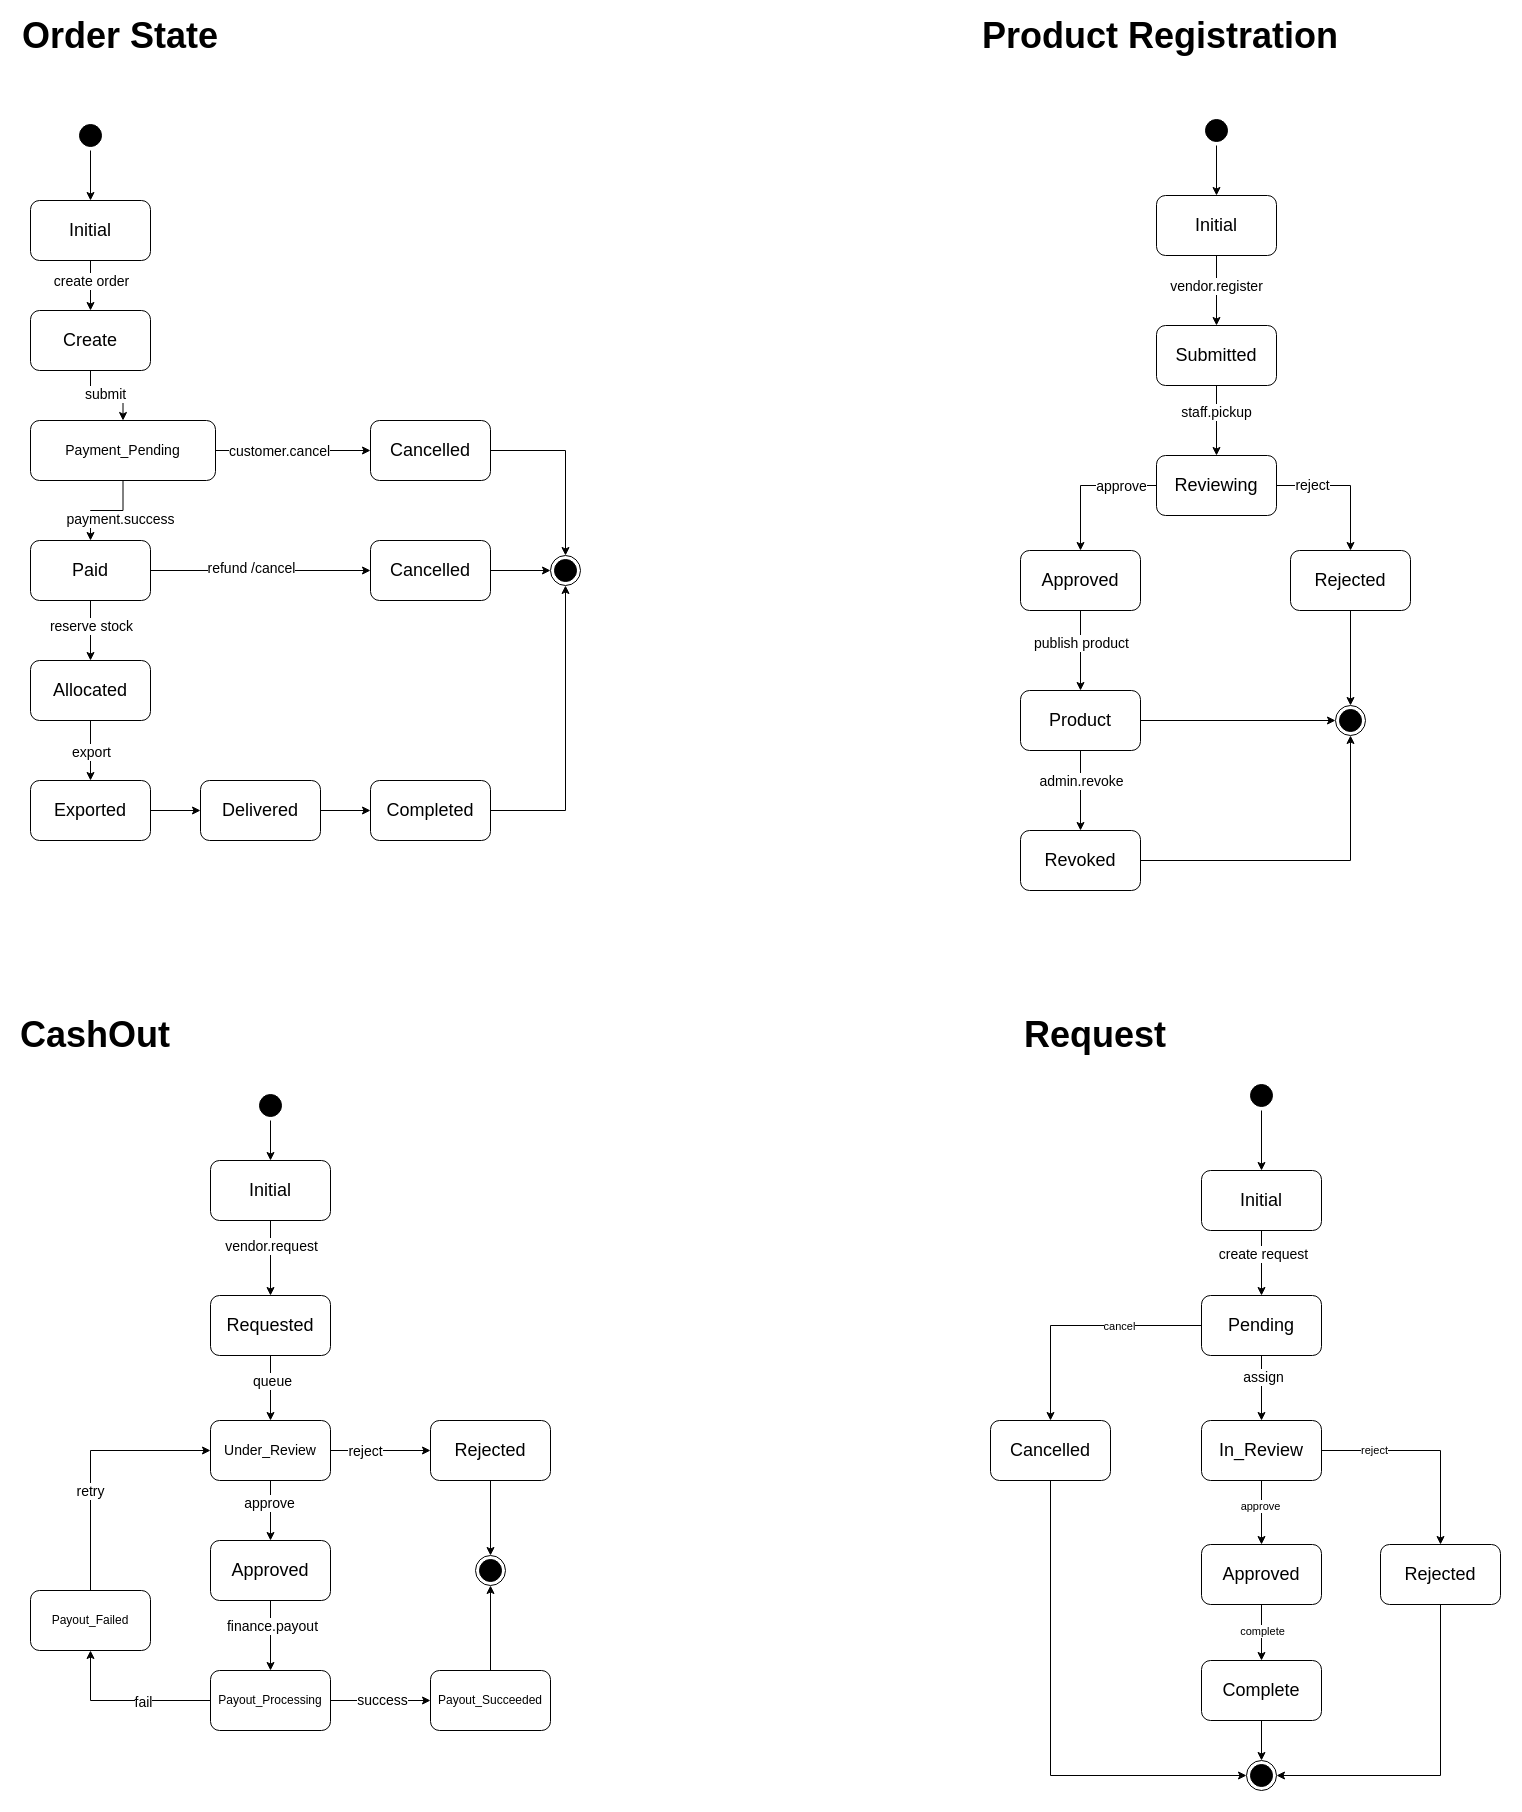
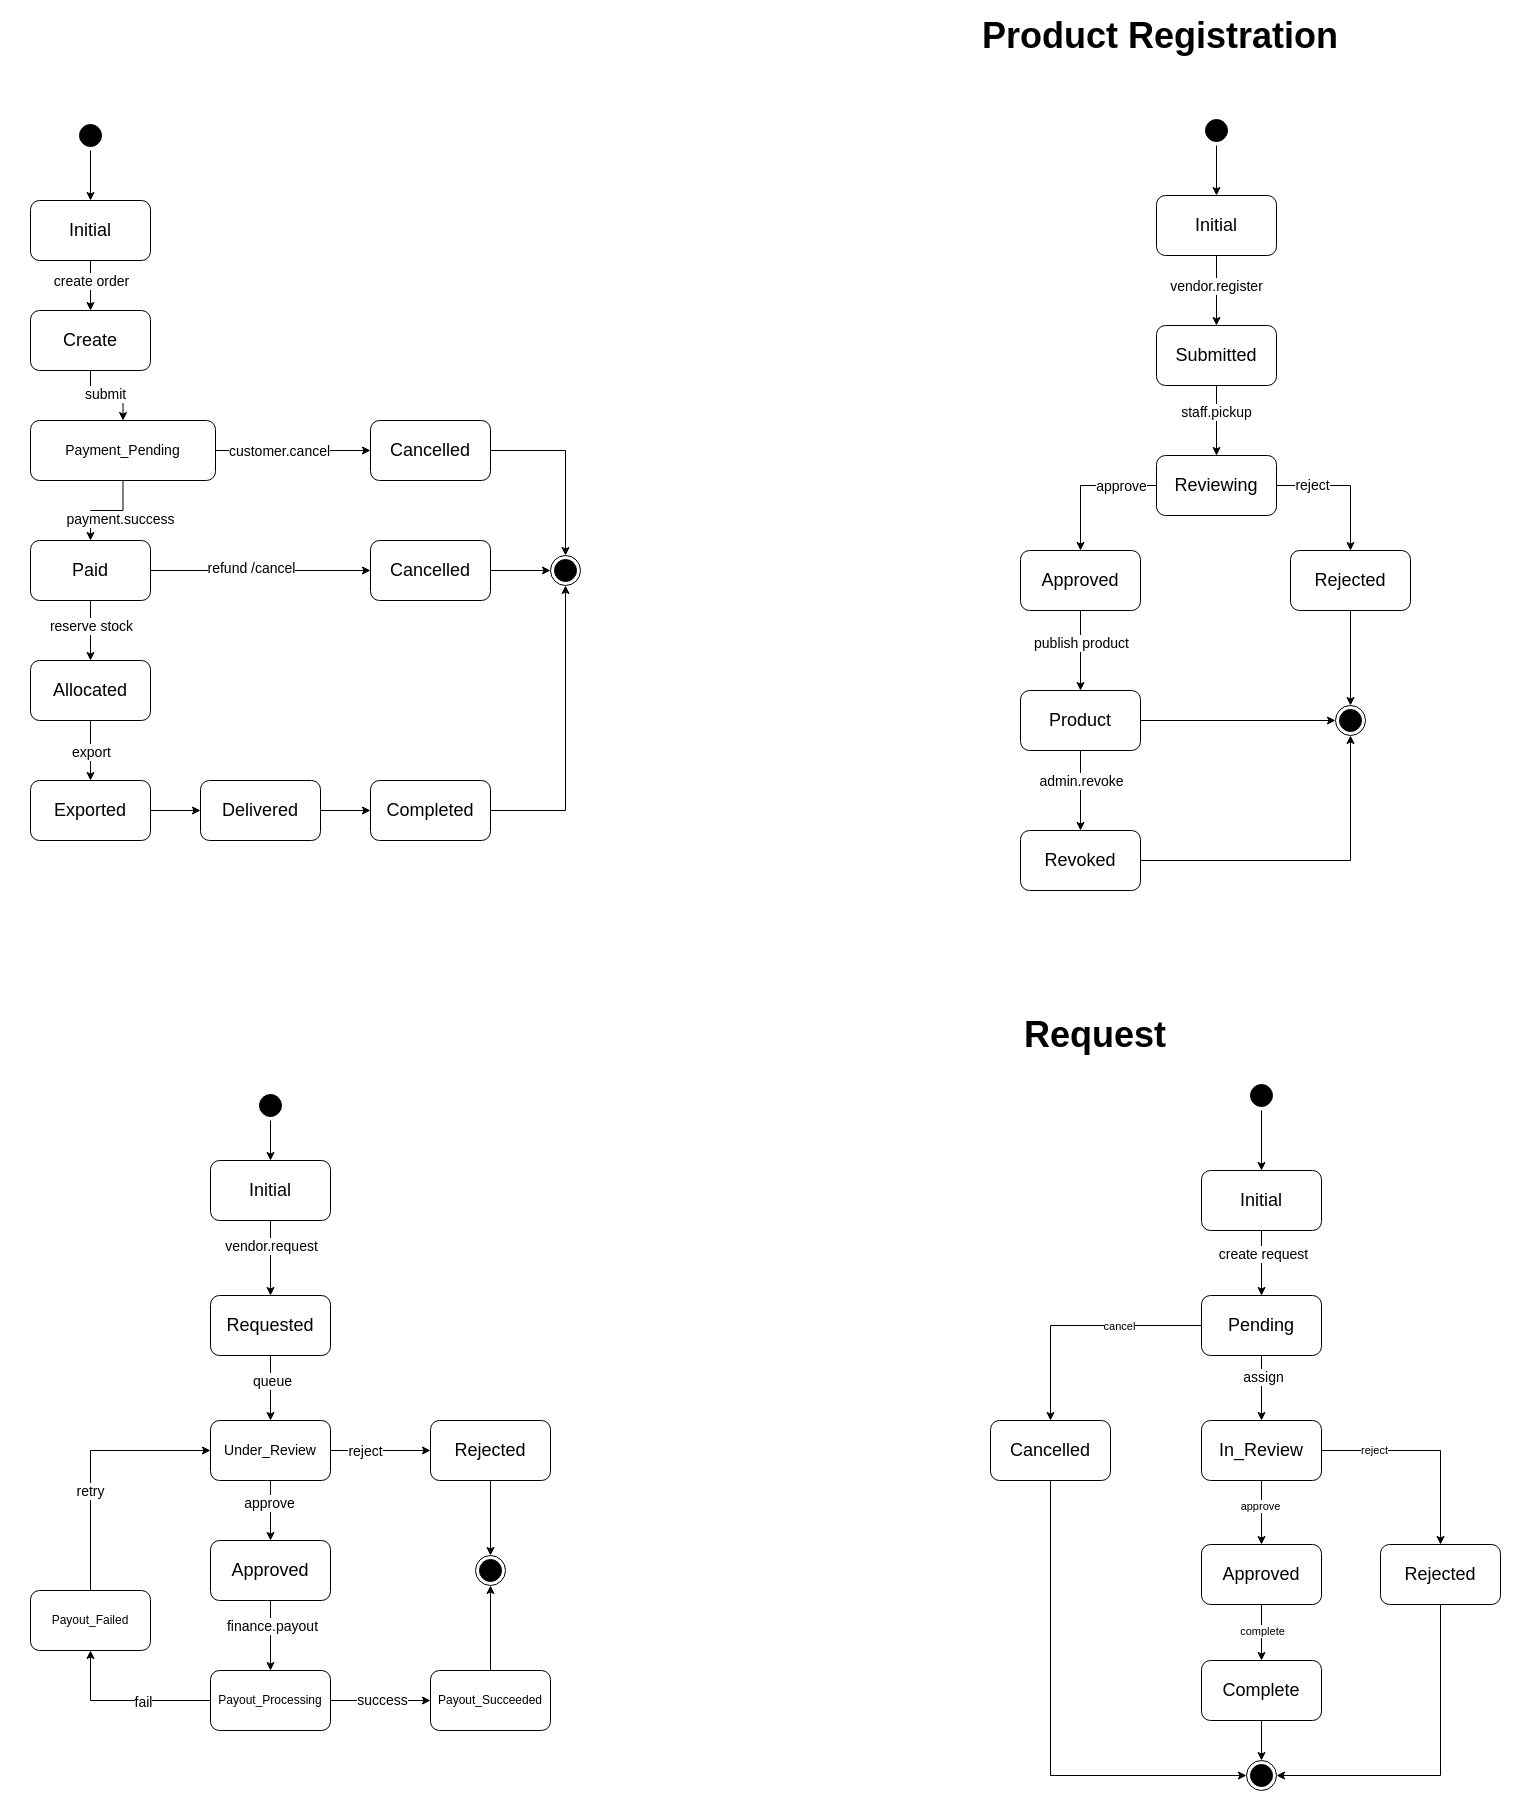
node "Order State": removed
node "CashOut": removed
